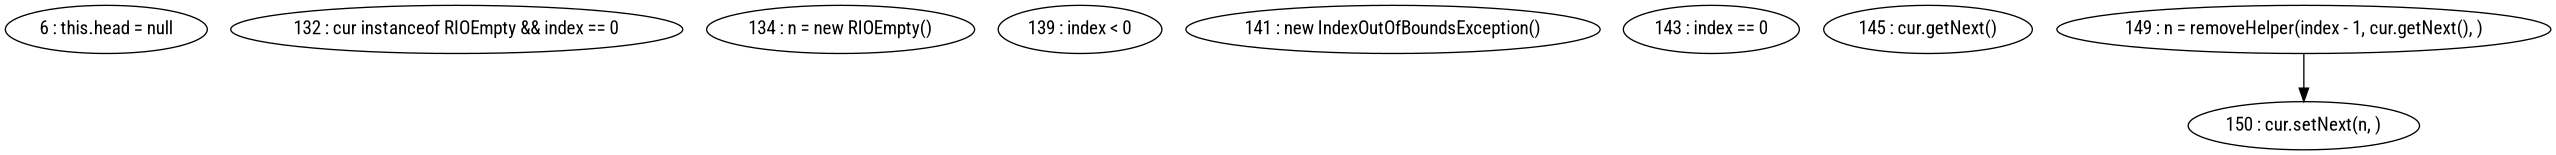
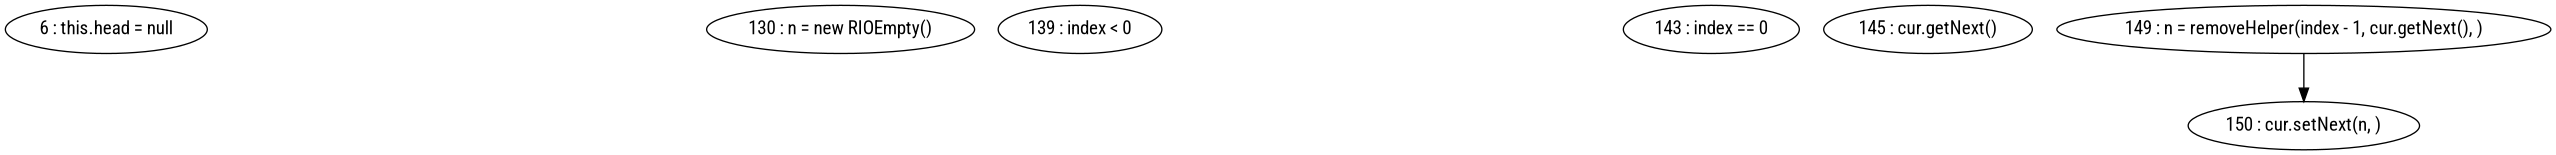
node "132 : cur instanceof RIOEmpty && index == 0": removed
node "134 : n = new RIOEmpty()": label "134 : n = new RIOEmpty()" -> "130 : n = new RIOEmpty()"
node "141 : new IndexOutOfBoundsException()": removed
